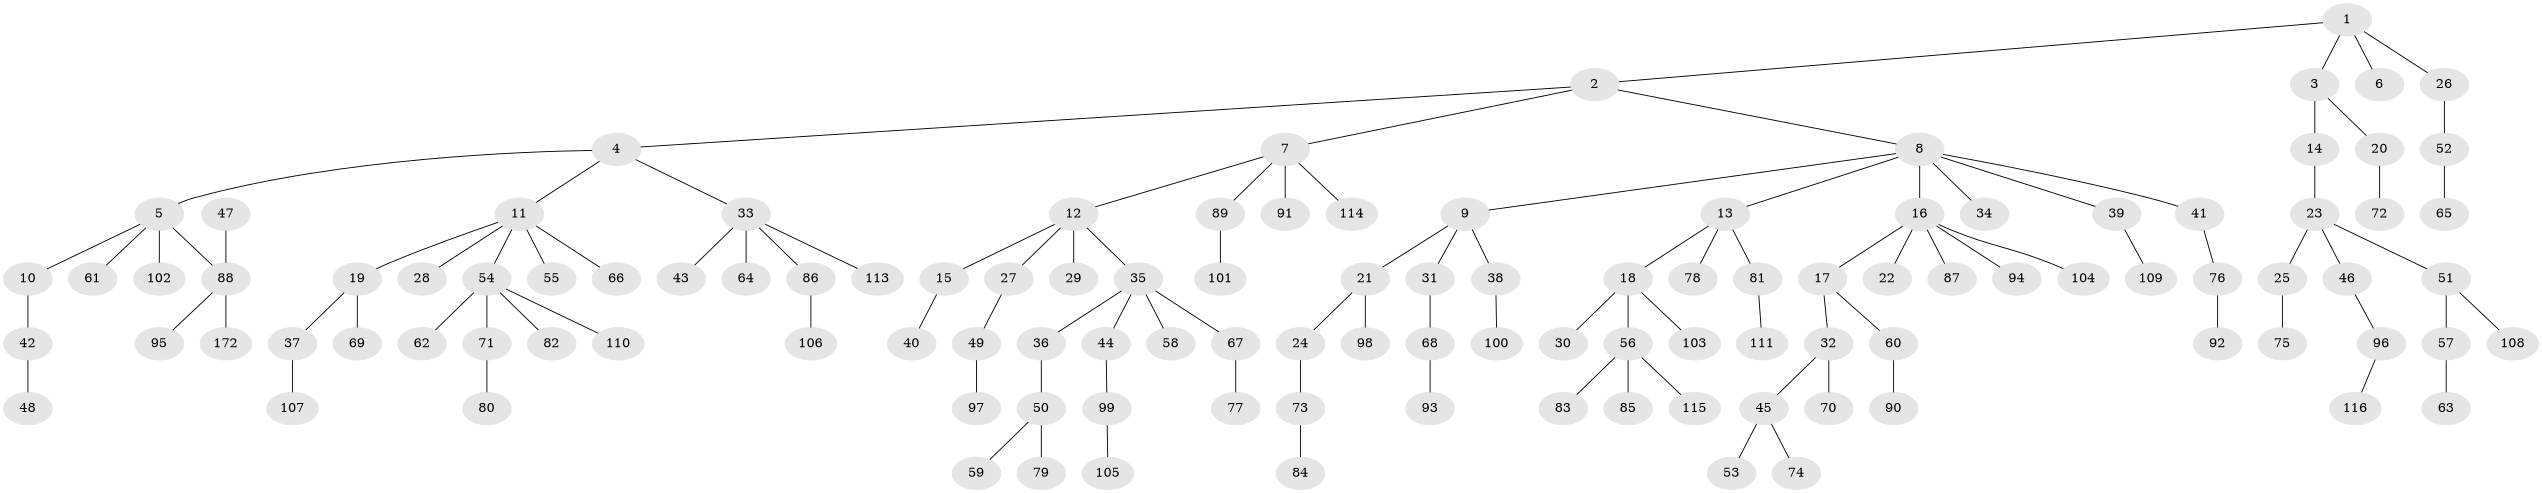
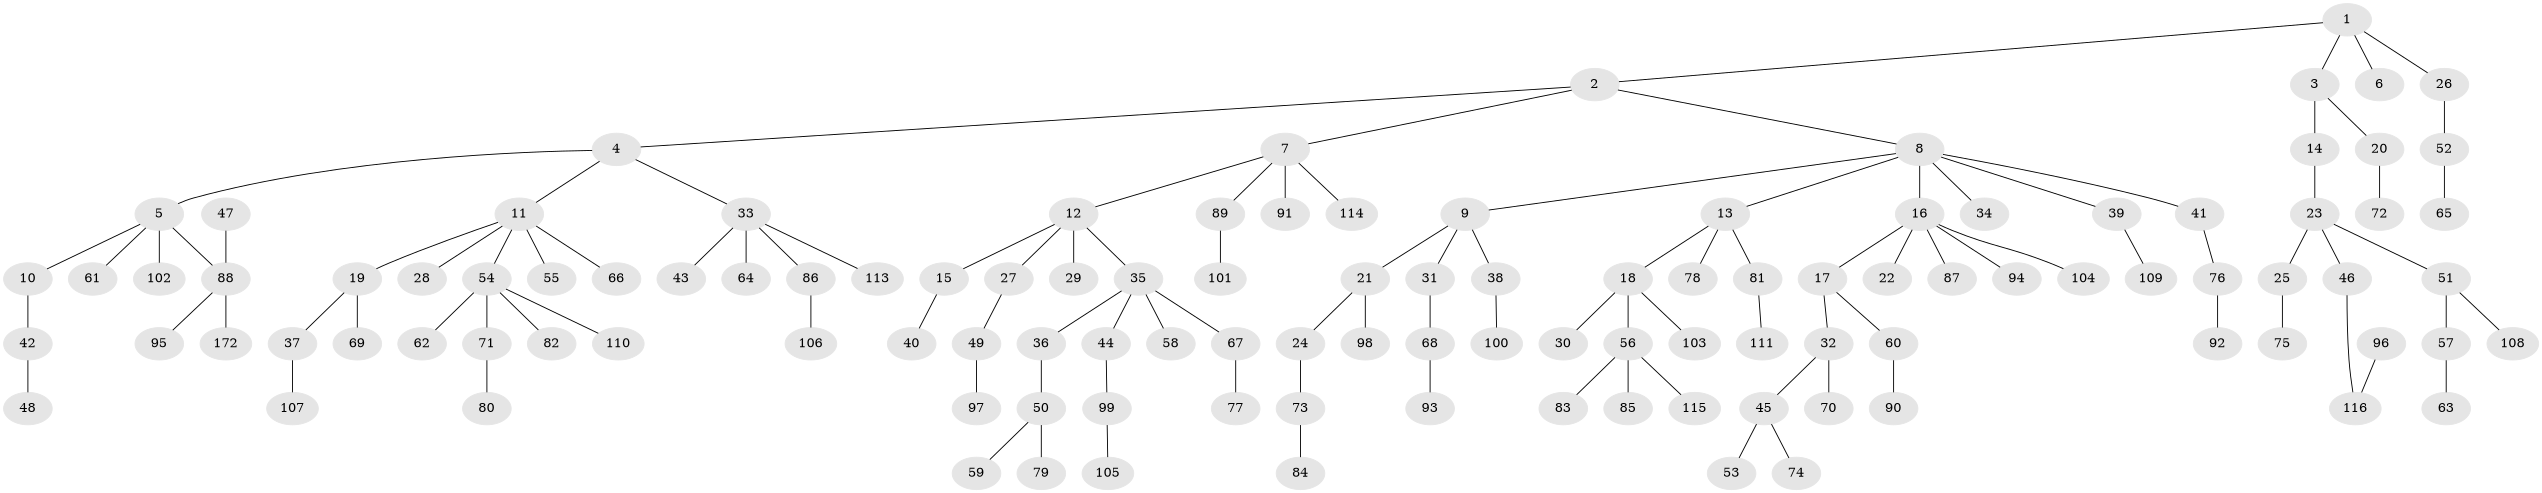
edge "46" -- "96": now "46" -- "116"
